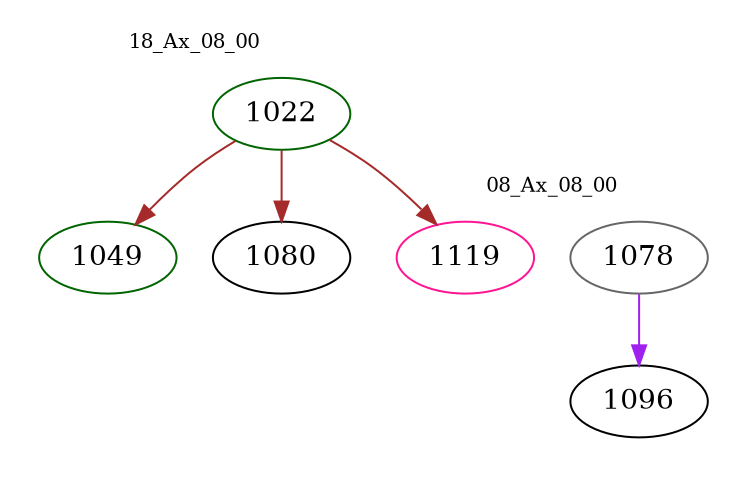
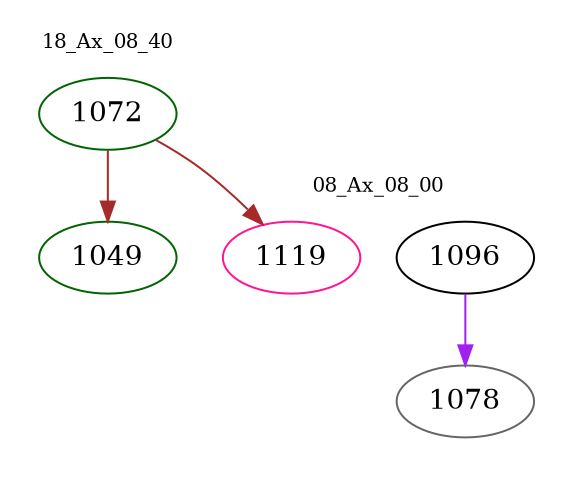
cluster "18_Ax_08_00": label "18_Ax_08_00" -> "18_Ax_08_40"
node "1022": label "1022" -> "1072"
node "1080": removed
edge "1078" -> "1096": reversed
